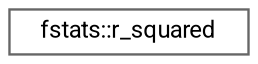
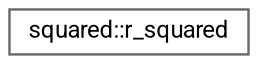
node "fstats::r_squared": label "fstats::r_squared" -> "squared::r_squared"
